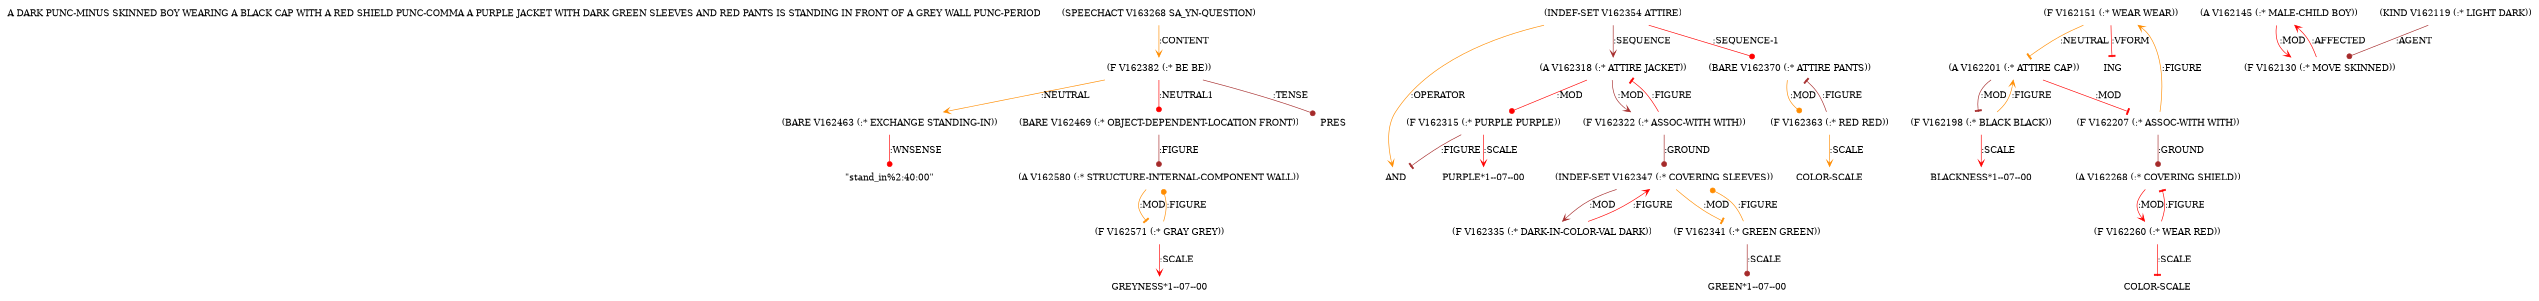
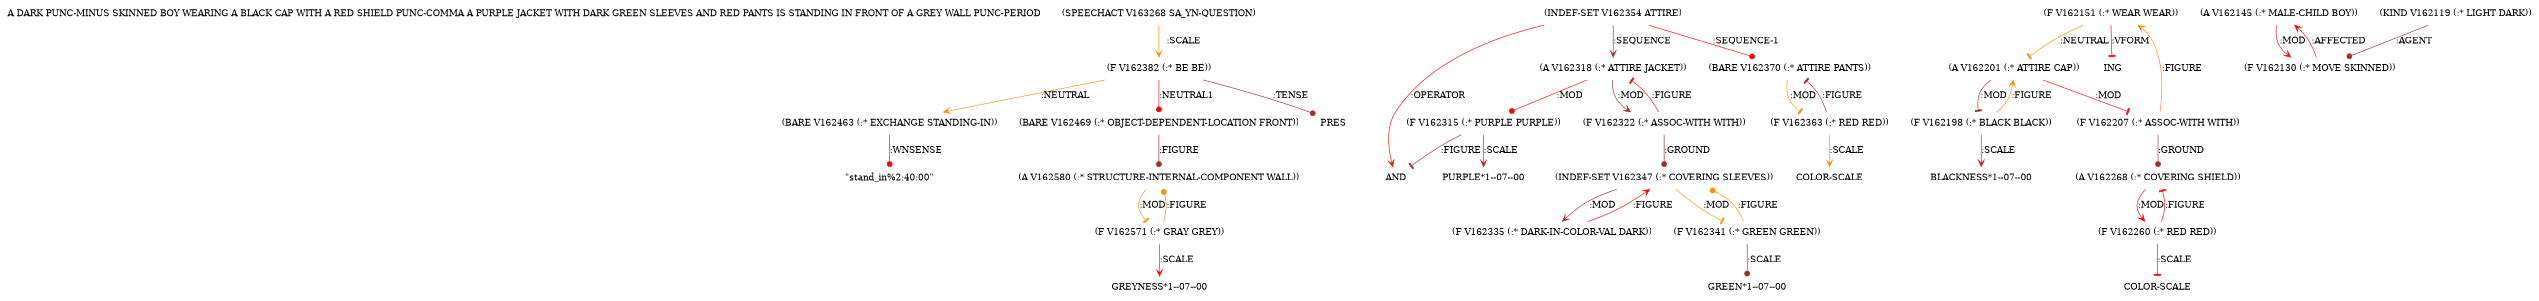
edge "(SPEECHACT V163268 SA_YN-QUESTION)" -> "(F V162382 (:* BE BE))": label ":CONTENT" -> ":SCALE"
edge "(INDEF-SET V162354 ATTIRE)" -> "AND": color darkorange -> red
edge "(BARE V162370 (:* ATTIRE PANTS))" -> "(F V162363 (:* RED RED))": arrowhead dot -> tee
node "(F V162260 (:* WEAR RED))": label "(F V162260 (:* WEAR RED))" -> "(F V162260 (:* RED RED))"
